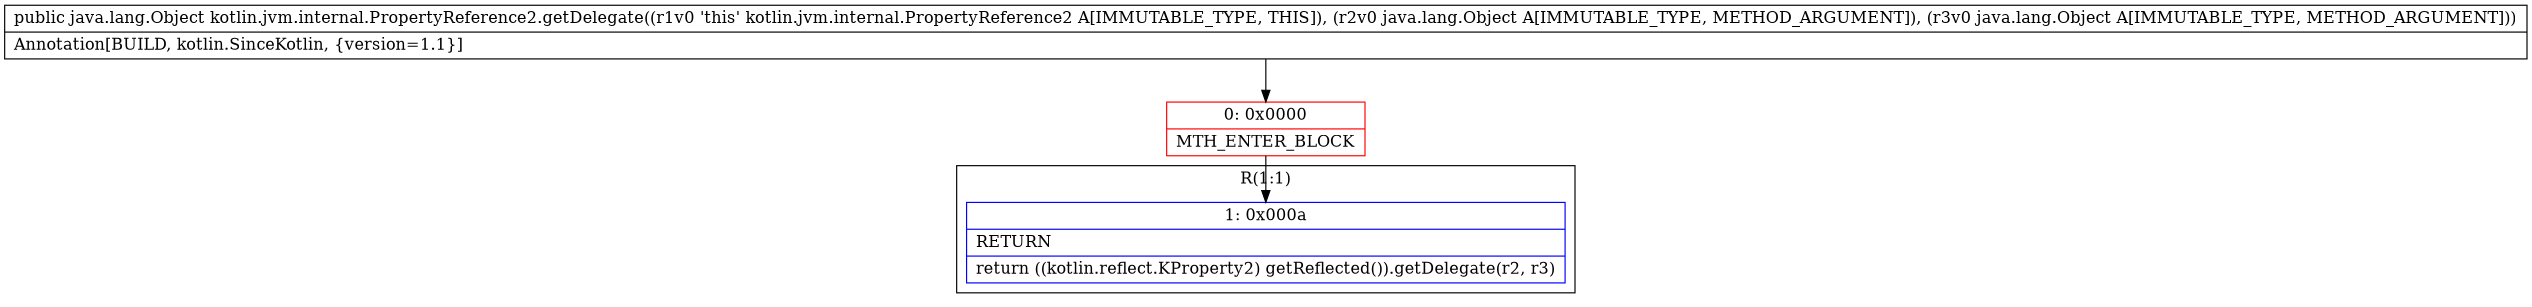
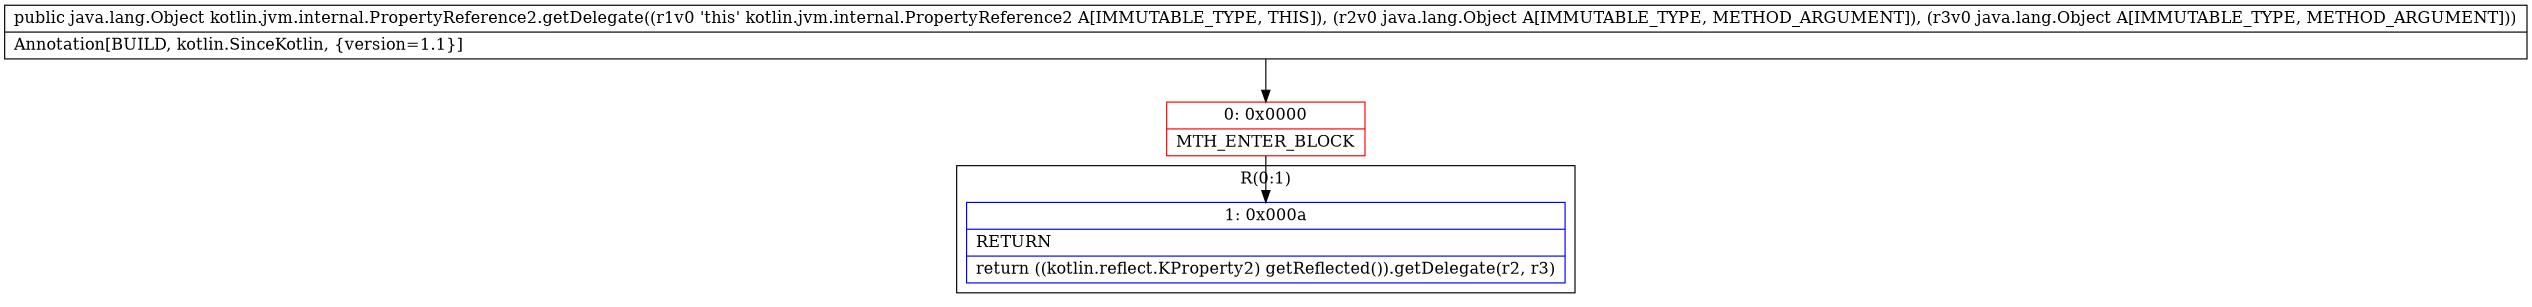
cluster "R(1:1)": label "R(1:1)" -> "R(0:1)"
